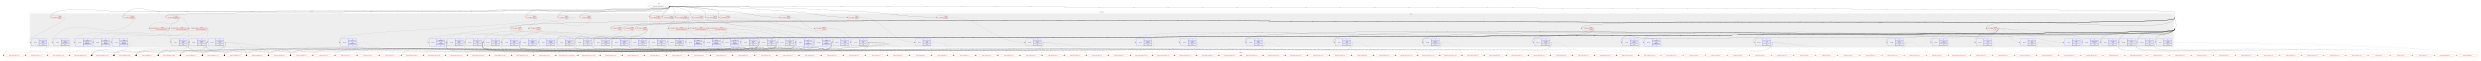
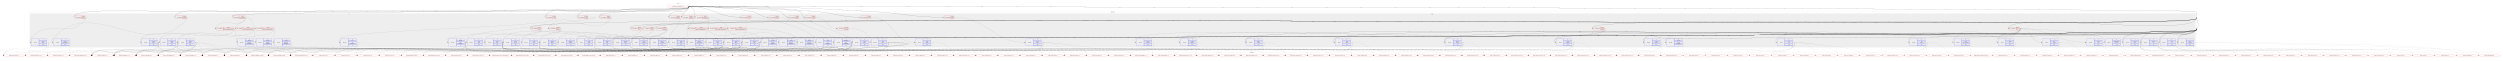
node "portage://dev-libs/userspace-rcu-0.11.1": added
